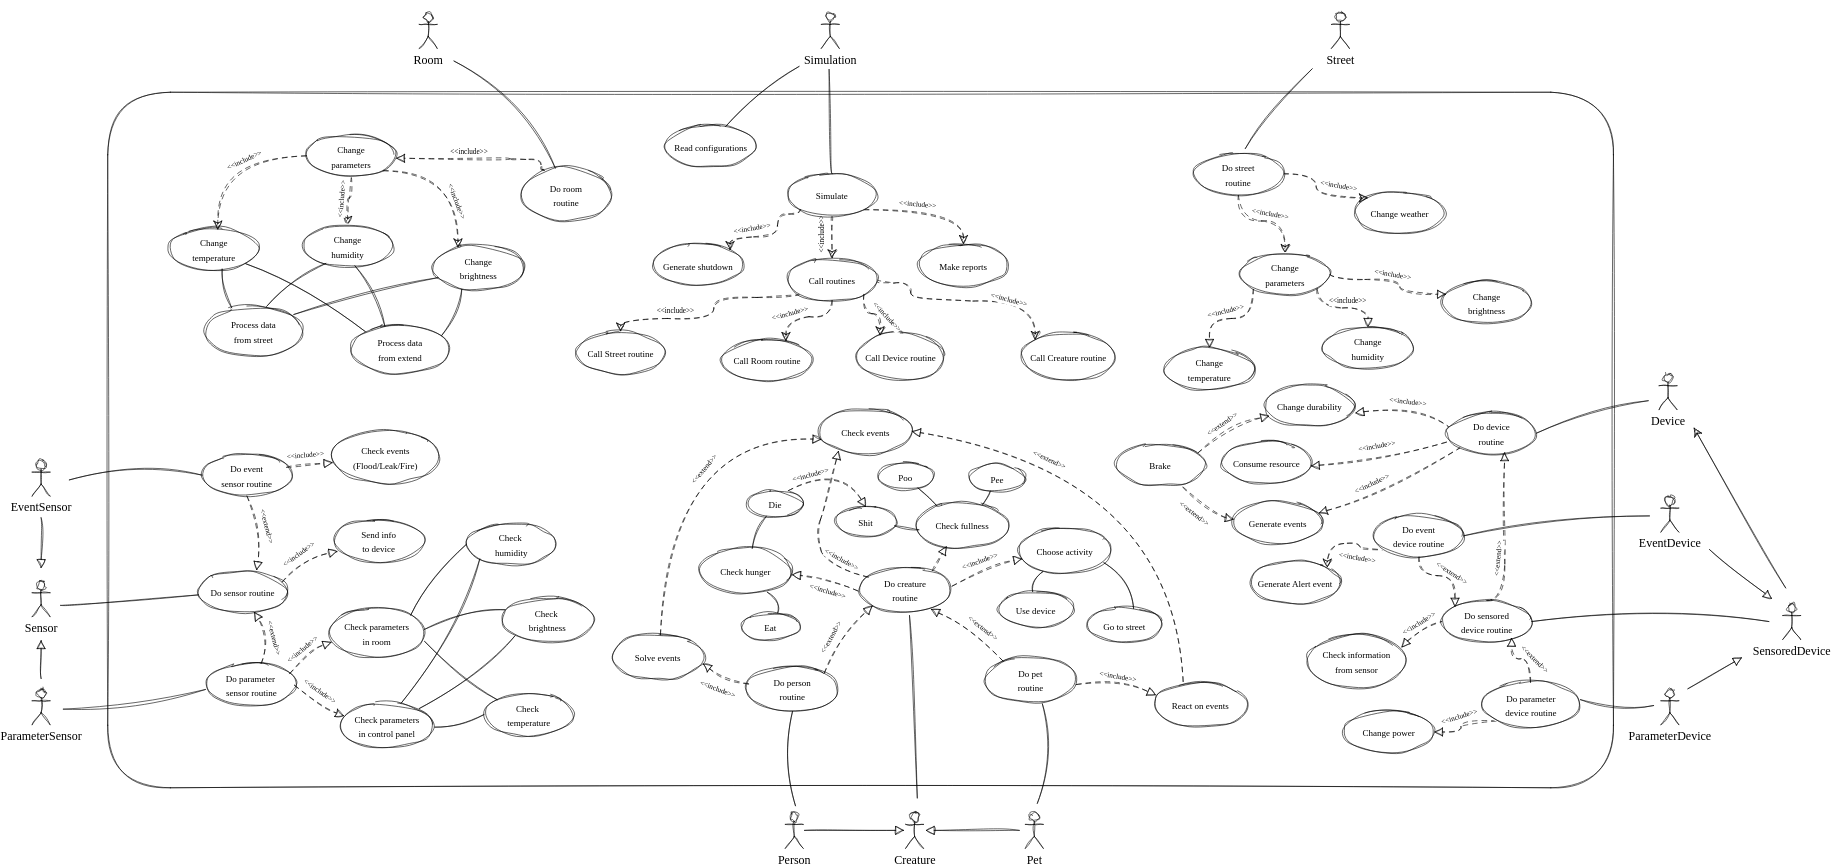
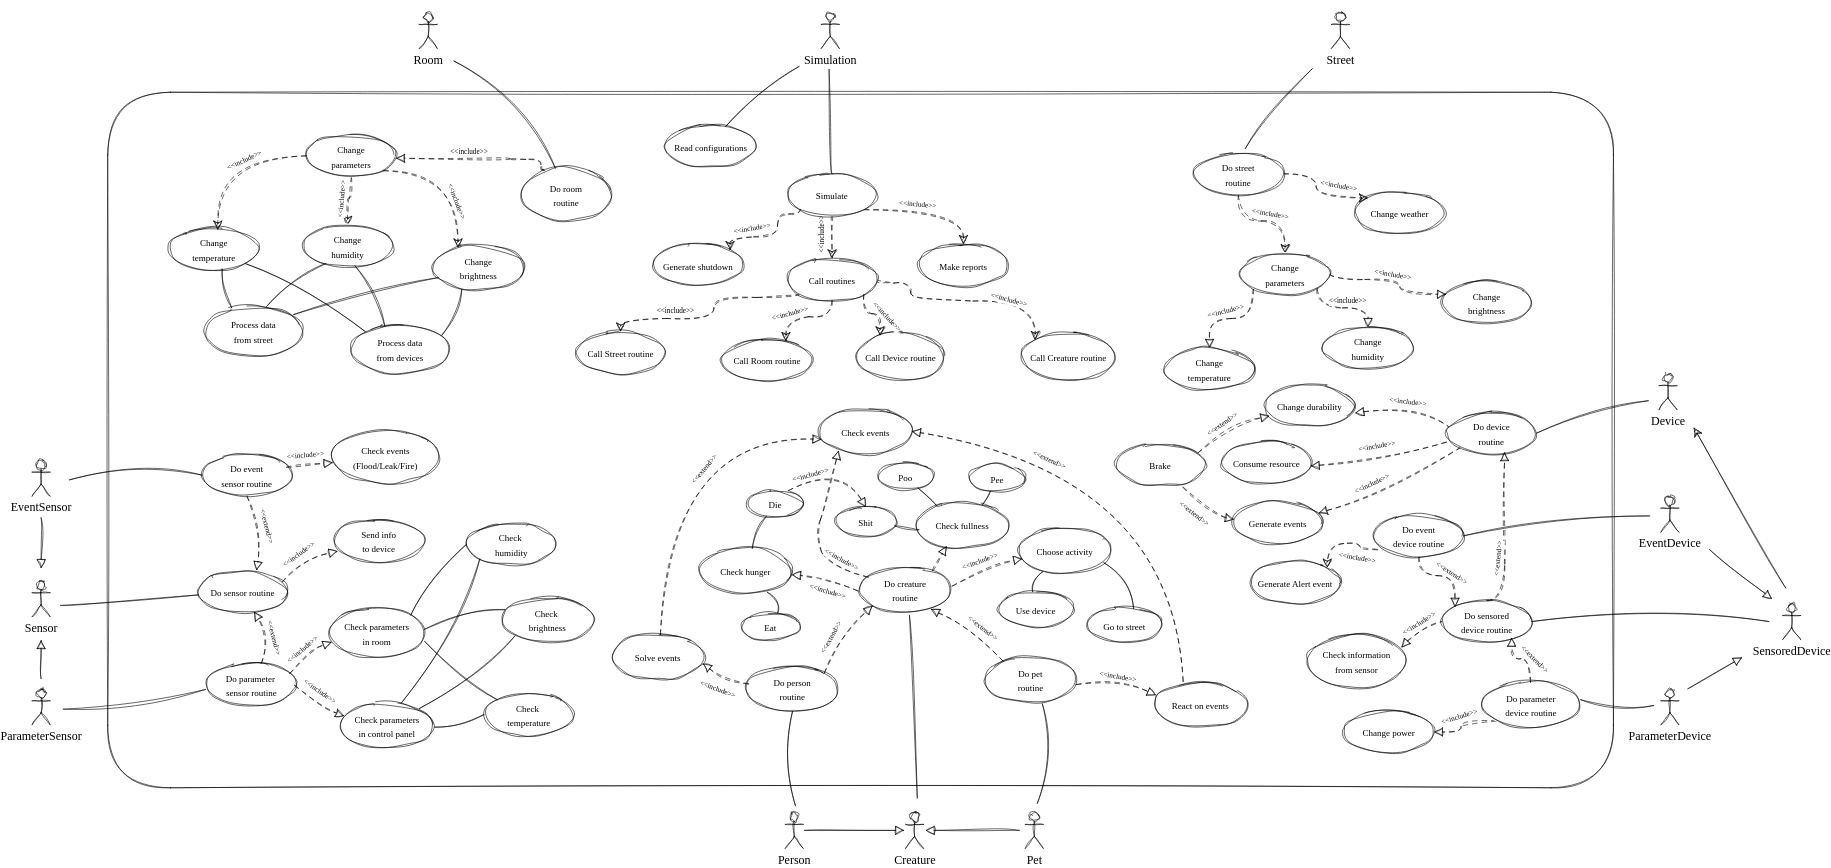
node "Process data from extend": label "Process data from extend" -> "Process data from devices"
